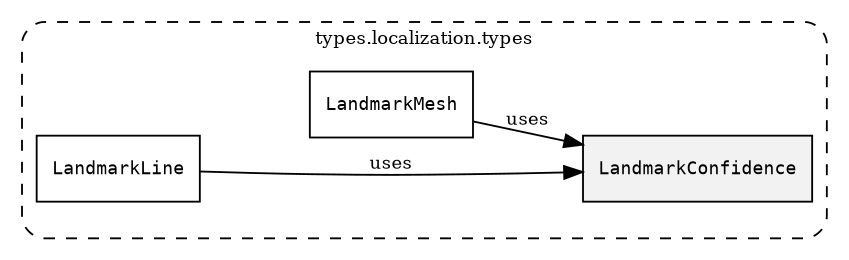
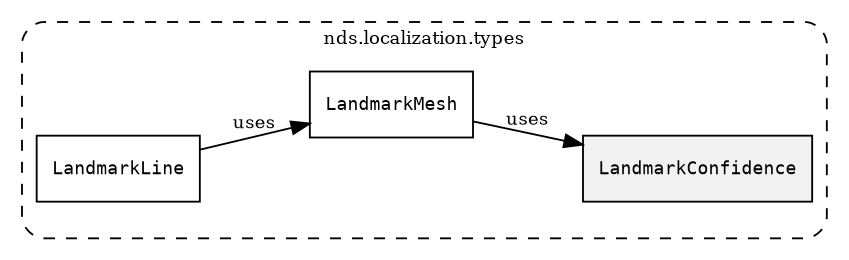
cluster "types.localization.types": label "types.localization.types" -> "nds.localization.types"
edge "LandmarkLine" -> "LandmarkConfidence": now "LandmarkLine" -> "LandmarkMesh"
